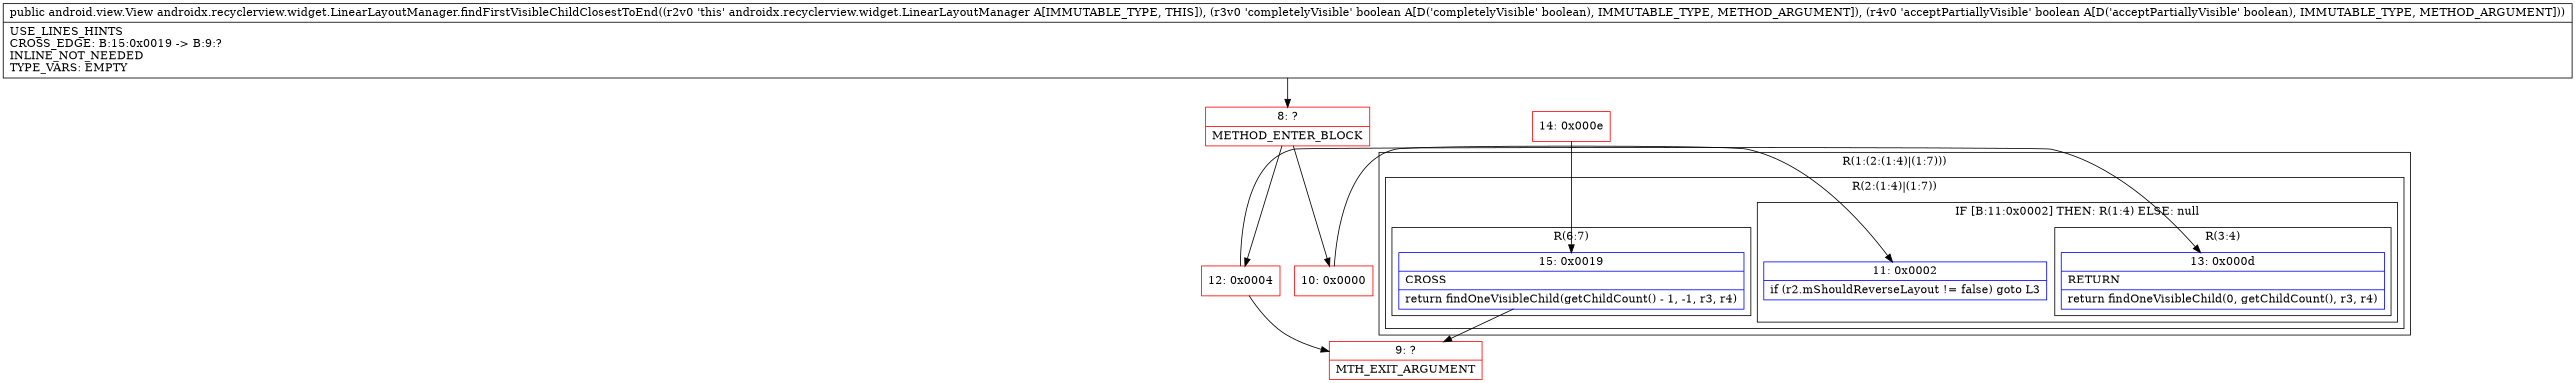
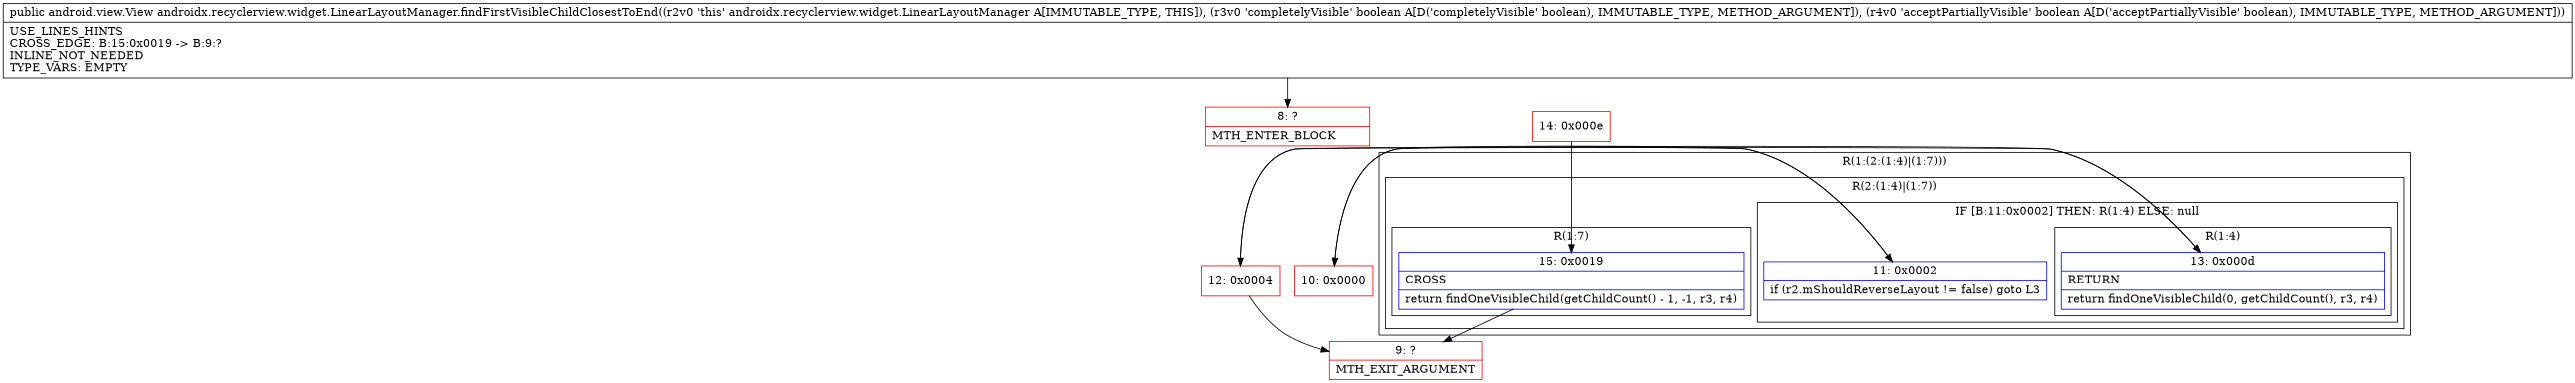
node "8: ?": text "METHOD_ENTER_BLOCK" -> "MTH_ENTER_BLOCK"
edge "8: ?" -> "12: 0x0004": now "11: 0x0002" -> "12: 0x0004"
edge "8: ?" -> "10: 0x0000": now "13: 0x000d" -> "10: 0x0000"
cluster "R(6:7)": label "R(6:7)" -> "R(1:7)"
cluster "R(3:4)": label "R(3:4)" -> "R(1:4)"
